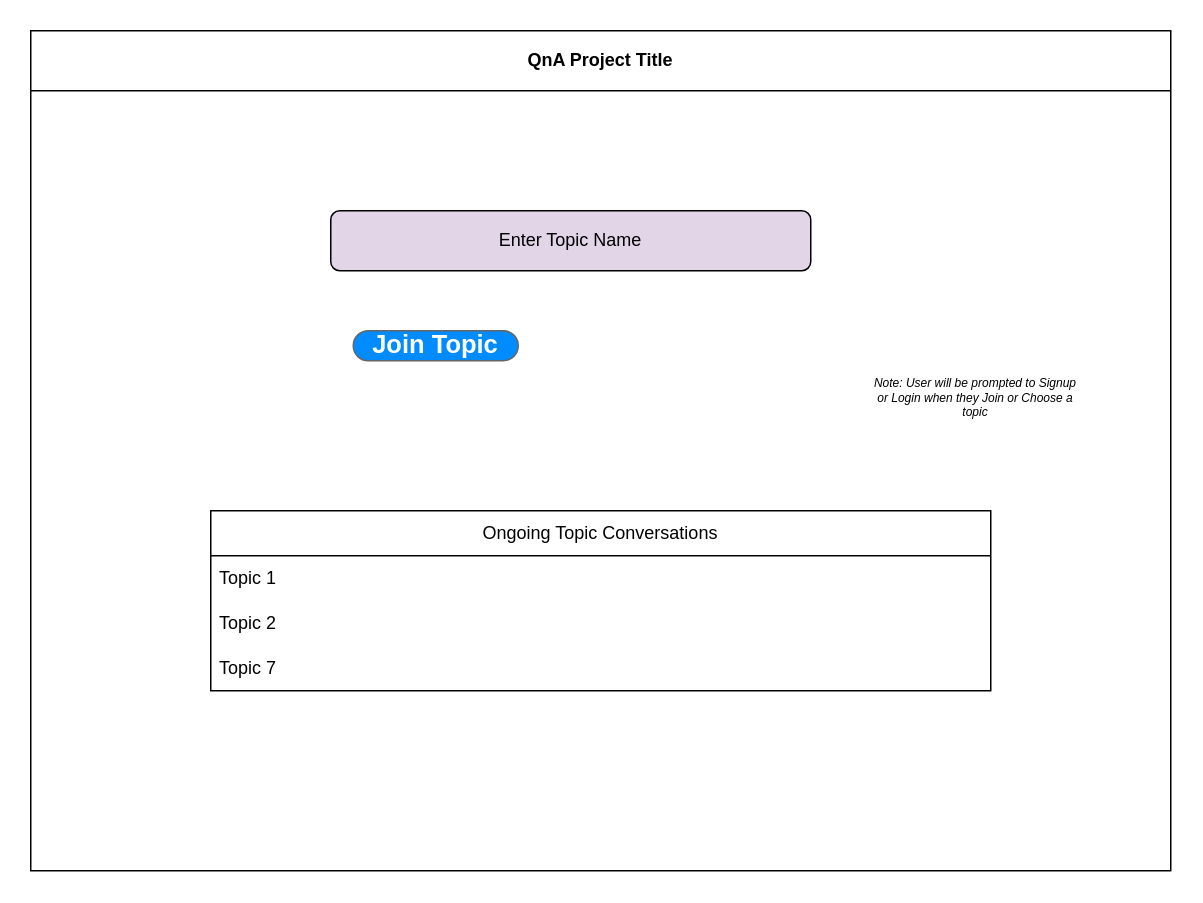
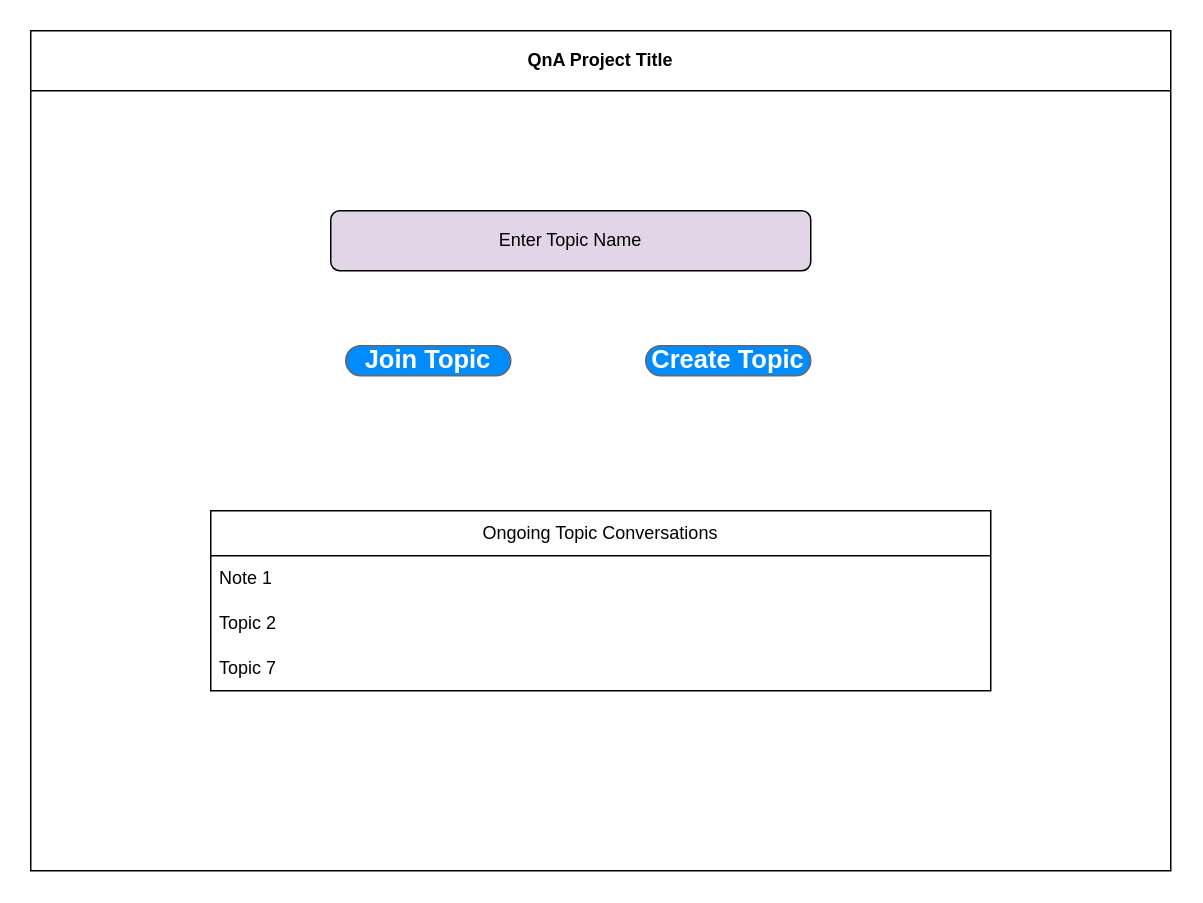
node "Join Topic": moved (436, 346) -> (428, 361)
node "Create Topic": added
node "Note: User will be prompted to Signup or Login when they Join or Choose a topic": removed
node "Topic 1": label "Topic 1" -> "Note 1"
